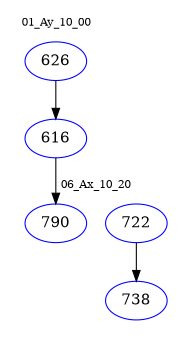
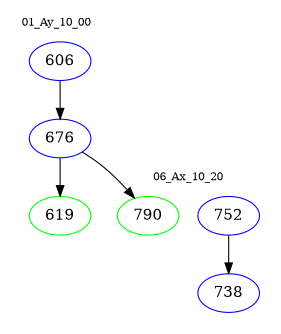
node "626": label "626" -> "606"
node "616": label "616" -> "676"
node "619": added
node "790": color blue -> green
node "722": label "722" -> "752"
